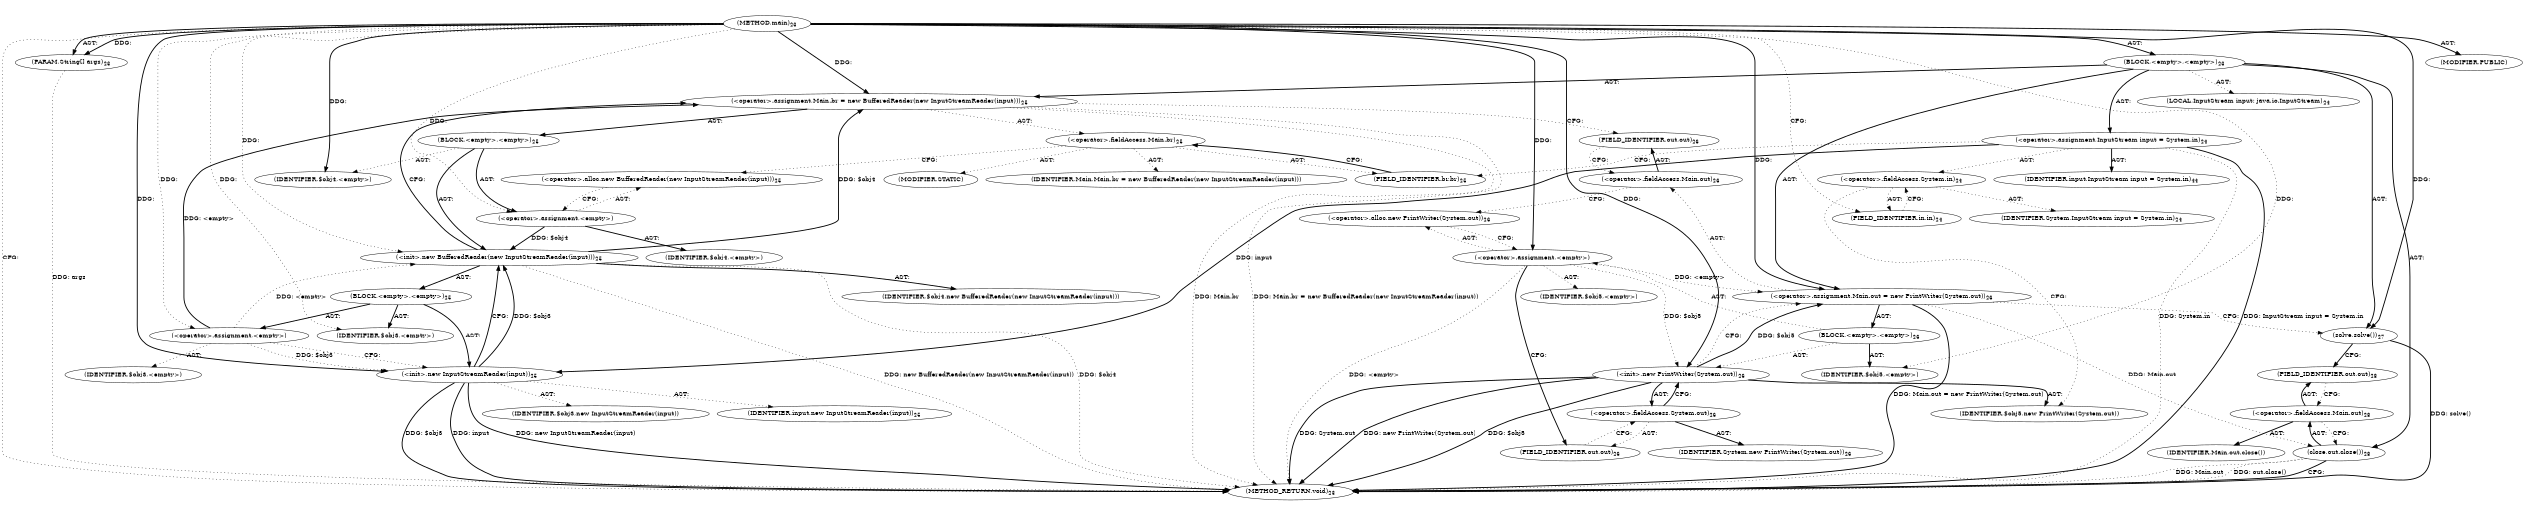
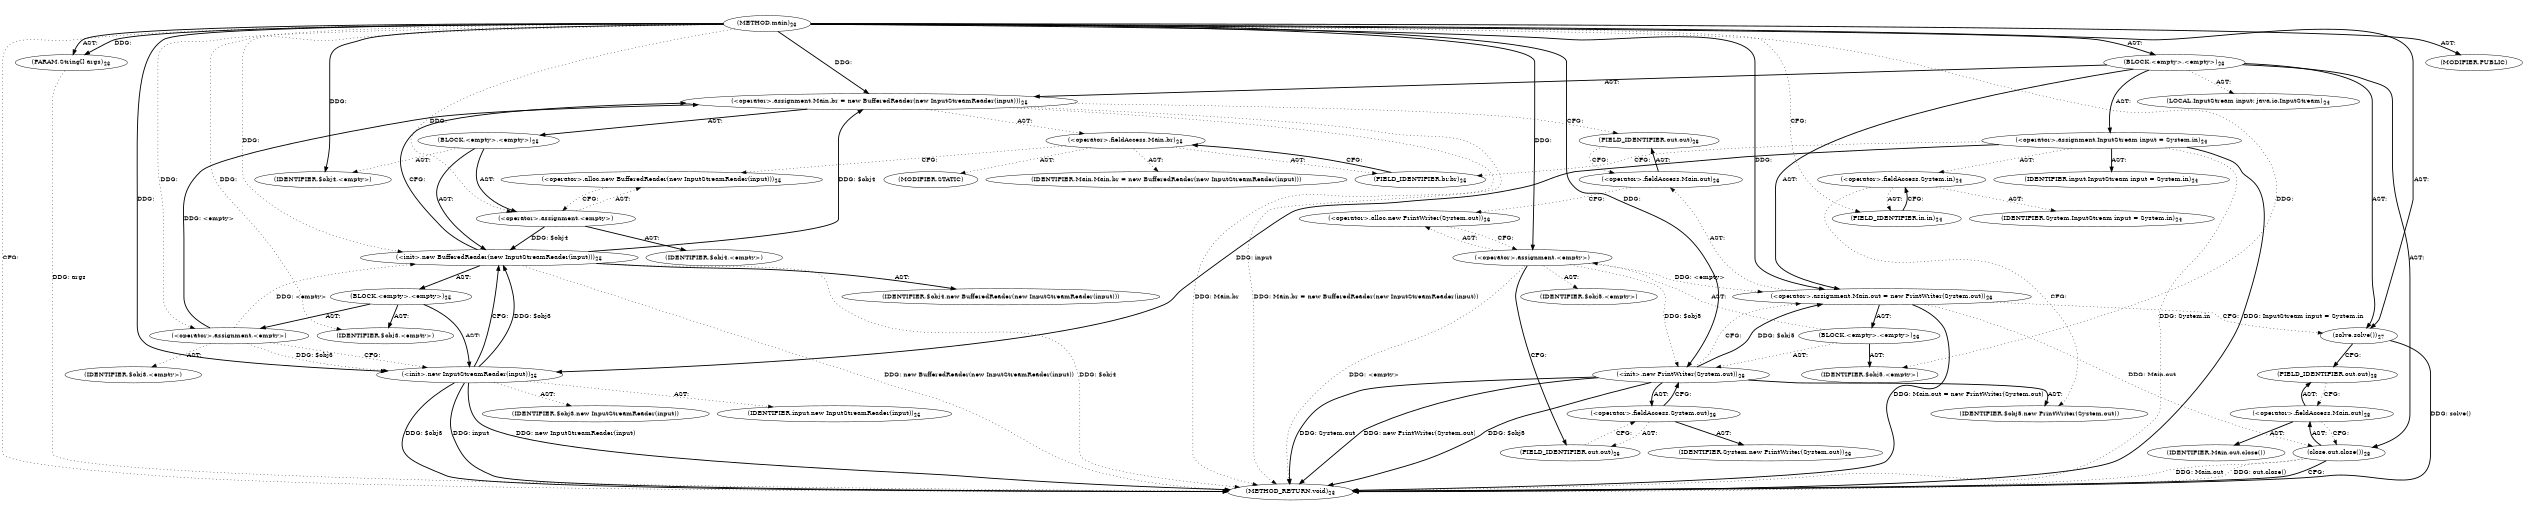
node "(IDENTIFIER,input,InputStream input = System.in)": text "44" -> "24"
edge "(METHOD,main)" -> "(solve,solve())": label "DDG: " -> "AST: "
edge "(FIELD_IDENTIFIER,in,in)" -> "(<operator>.fieldAccess,System.in)": style dotted -> bold
